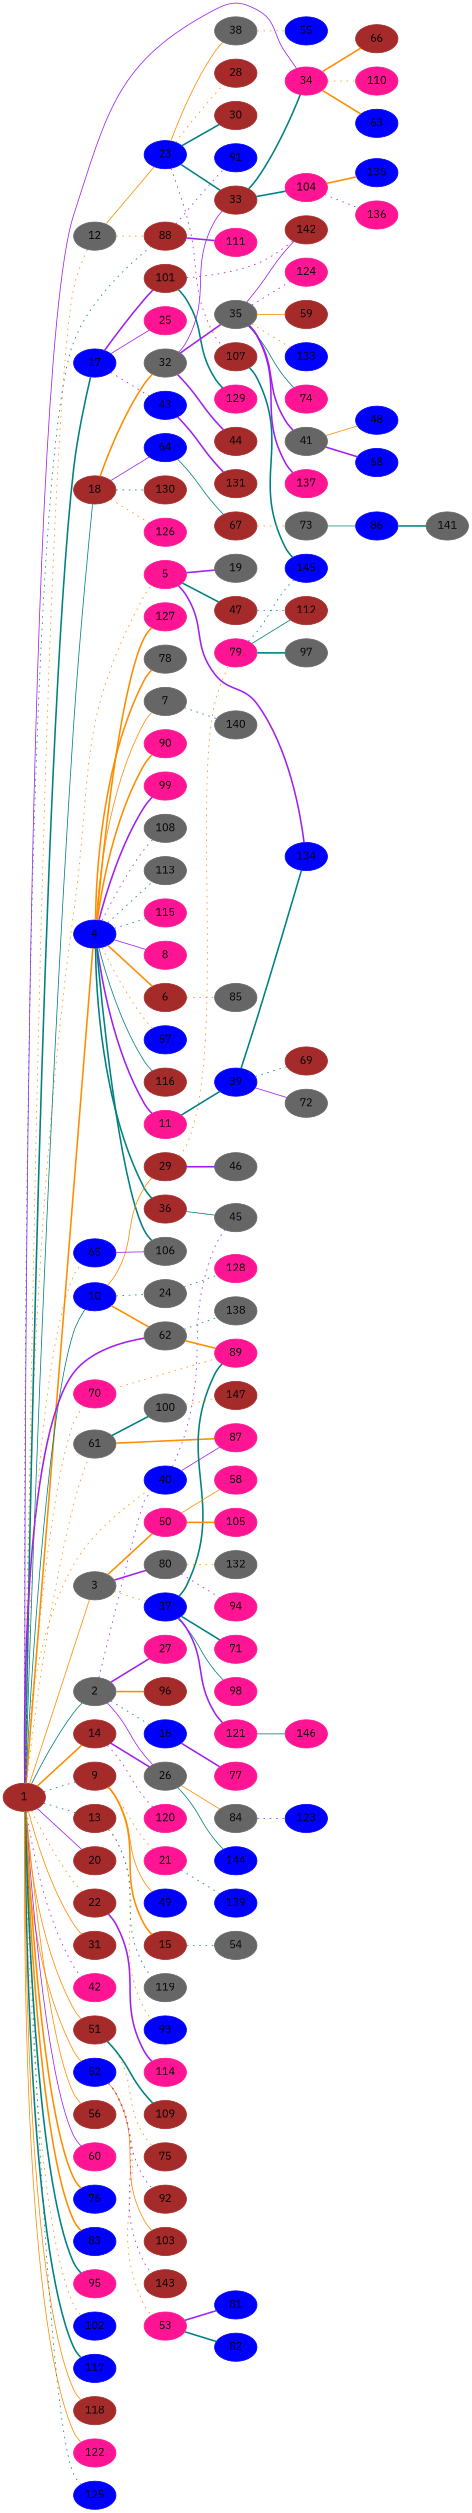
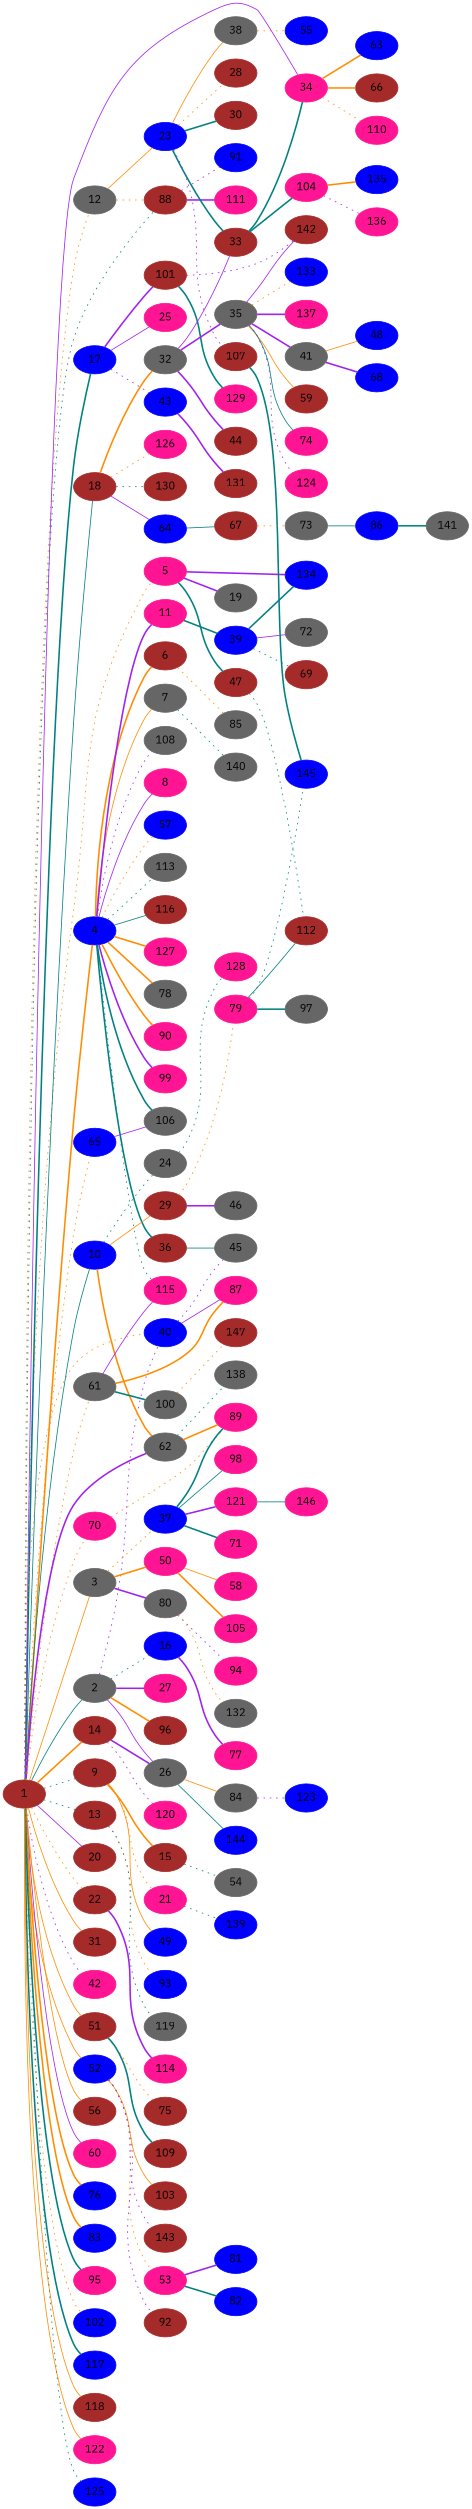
edge "115" -- "61": added
